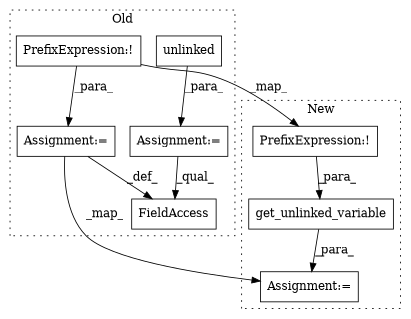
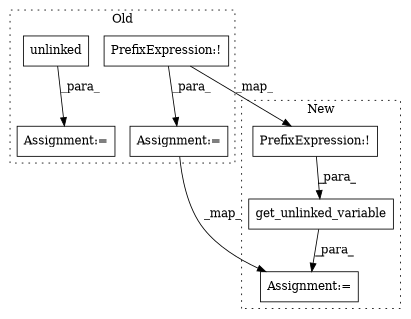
node "FieldAccess": removed
